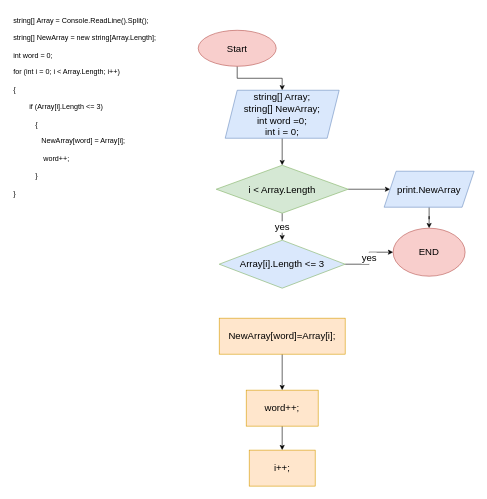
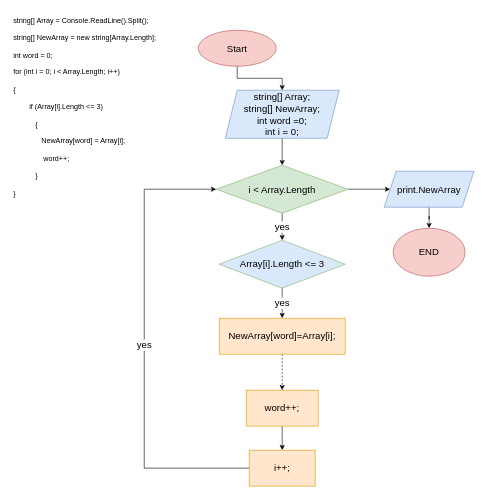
edge "Array[i].Length <= 3" -> "END": now "Array[i].Length <= 3" -> "NewArray[word]=Array[i];"
edge "i++;" -> "i < Array.Length": added, label "yes"
edge "NewArray[word]=Array[i];" -> "word++;": style solid -> dashed
